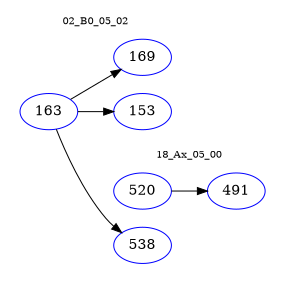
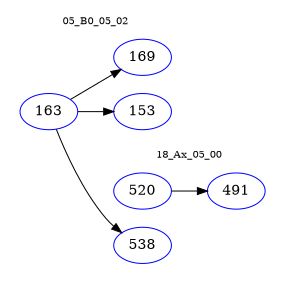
cluster "02_B0_05_02": label "02_B0_05_02" -> "05_B0_05_02"
